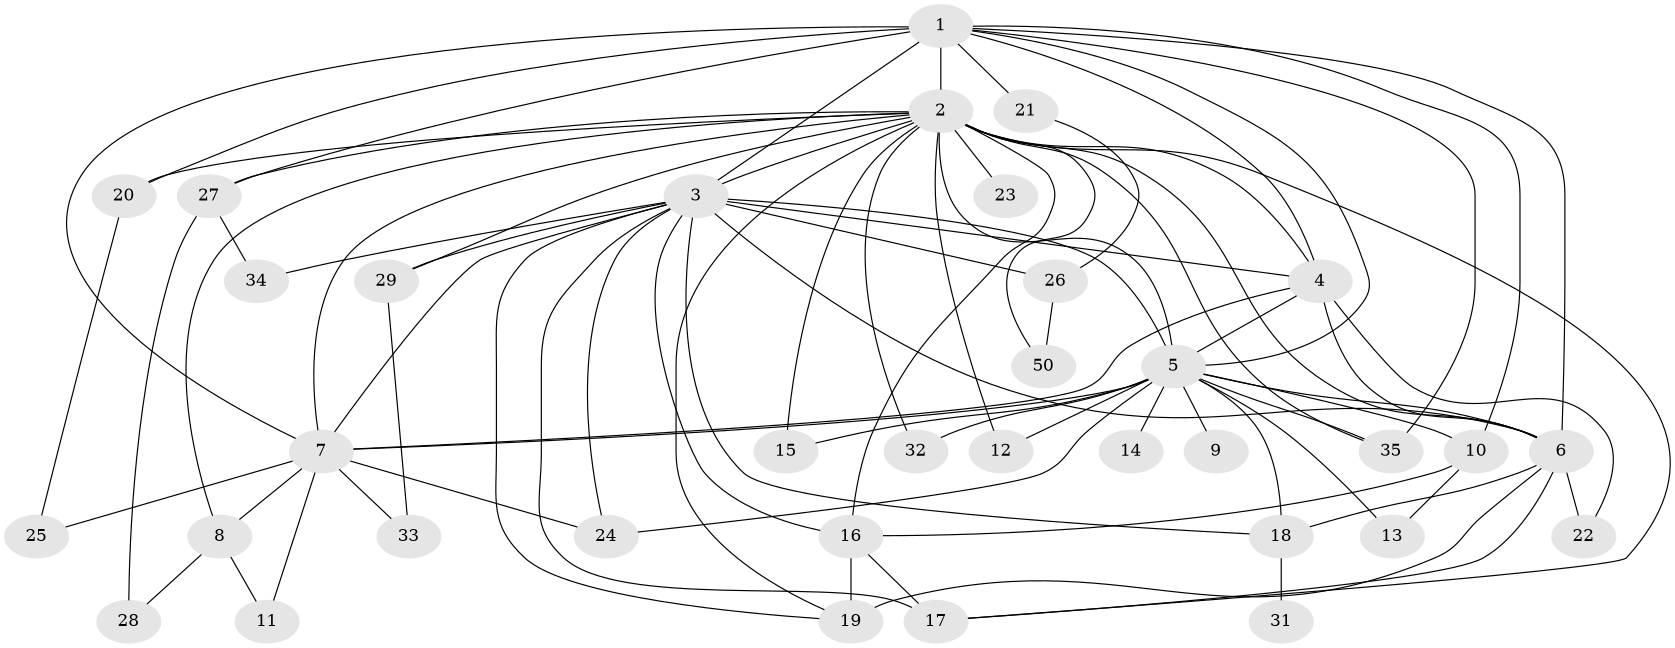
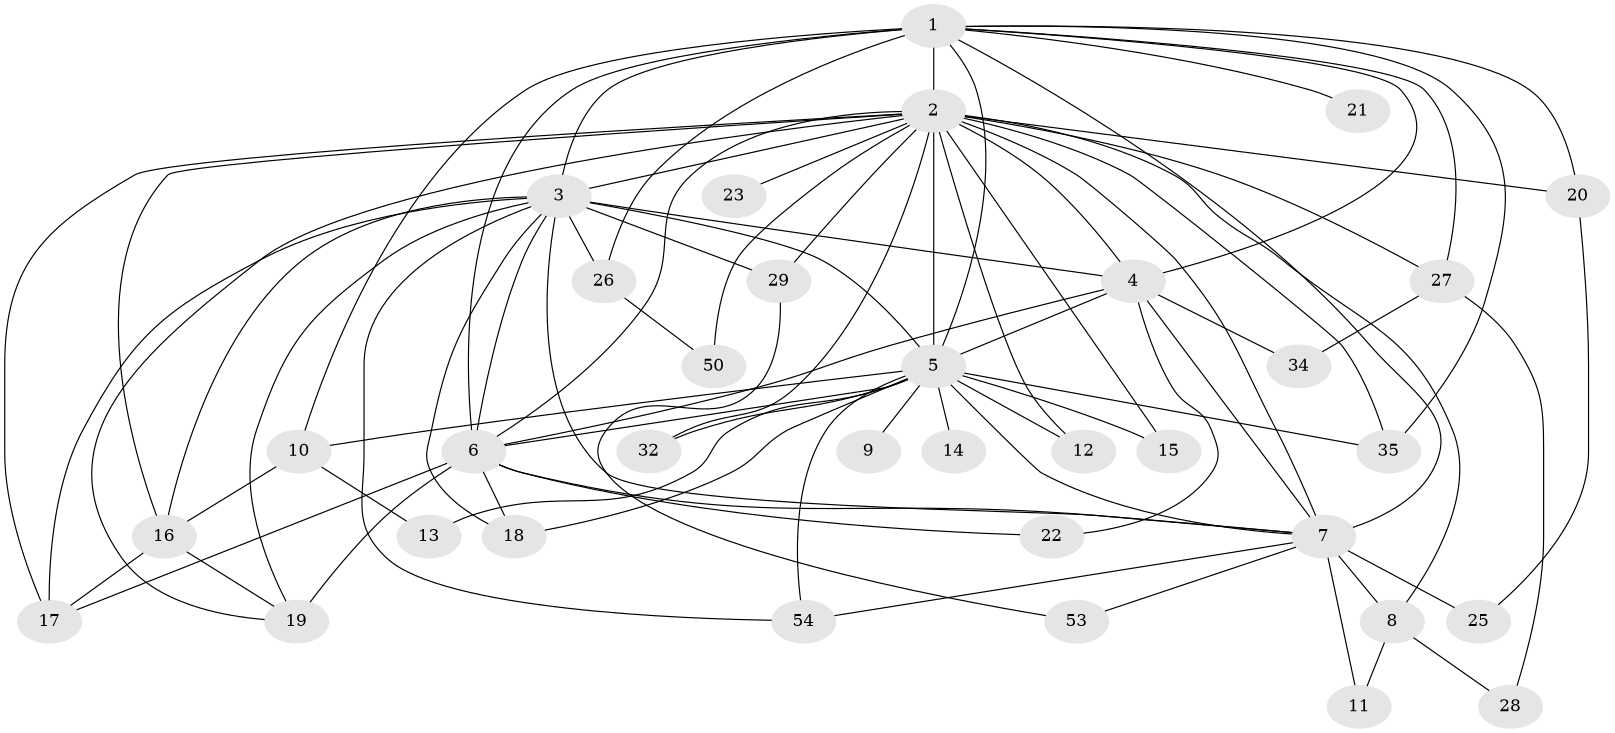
edge "21" -- "26": now "1" -- "26"
edge "3" -- "34": now "4" -- "34"
edge "6" -- "7": added
node "33": label "33" -> "53"
node "24": label "24" -> "54"
node "31": removed
